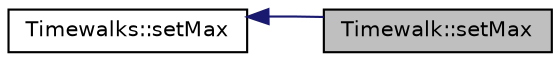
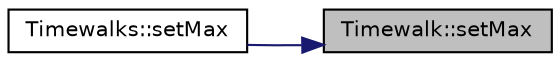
edge "Timewalk::setMax" -> "Timewalks::setMax": reversed
